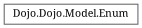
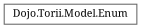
node "Dojo.Dojo.Model.Enum": label "Dojo.Dojo.Model.Enum" -> "Dojo.Torii.Model.Enum"
